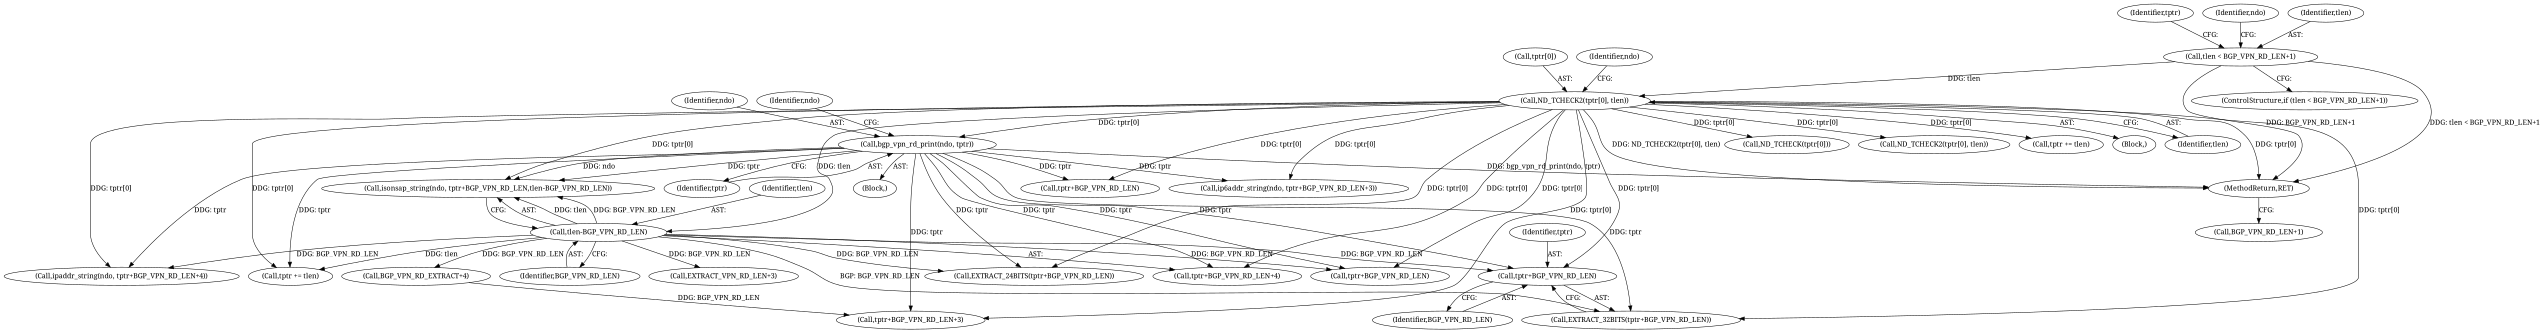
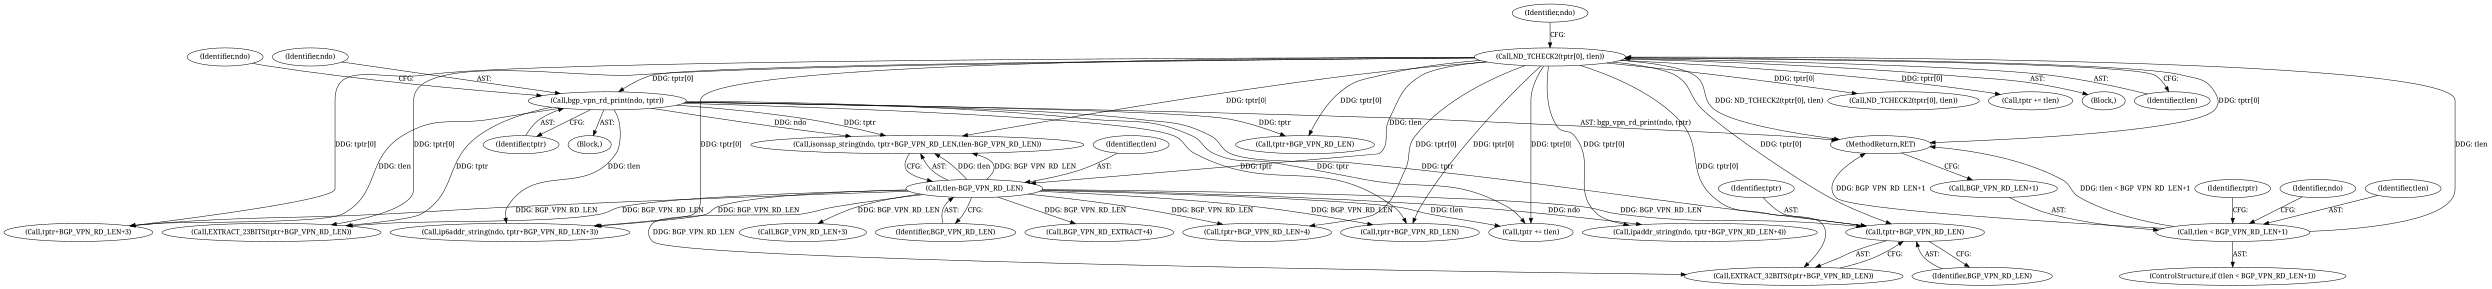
node "(Call,tptr[0])": removed
edge "(Call,tlen < BGP_VPN_RD_LEN+1)" -> "(ControlStructure,if (tlen < BGP_VPN_RD_LEN+1))": label "CFG: " -> "AST: "
node "(Call,ND_TCHECK(tptr[0]))": removed
edge "(Call,bgp_vpn_rd_print(ndo, tptr))" -> "(Call,ipaddr_string(ndo, tptr+BGP_VPN_RD_LEN+4))": removed, label "DDG: tptr"
edge "(Call,bgp_vpn_rd_print(ndo, tptr))" -> "(Call,ip6addr_string(ndo, tptr+BGP_VPN_RD_LEN+3))": label "DDG: tptr" -> "DDG: tlen"
edge "(Call,bgp_vpn_rd_print(ndo, tptr))" -> "(MethodReturn,RET)": label "DDG: bgp_vpn_rd_print(ndo, tptr)" -> "AST: bgp_vpn_rd_print(ndo, tptr)"
edge "(Call,tlen-BGP_VPN_RD_LEN)" -> "(Call,ip6addr_string(ndo, tptr+BGP_VPN_RD_LEN+3))": added, label "DDG: BGP_VPN_RD_LEN"
edge "(Call,bgp_vpn_rd_print(ndo, tptr))" -> "(Call,EXTRACT_32BITS(tptr+BGP_VPN_RD_LEN))": removed, label "DDG: tptr"
edge "(Call,BGP_VPN_RD_LEN+1)" -> "(Call,tlen < BGP_VPN_RD_LEN+1)": added, label "AST:"
edge "(Call,bgp_vpn_rd_print(ndo, tptr))" -> "(Call,tptr+BGP_VPN_RD_LEN+4)": removed, label "DDG: tptr"
edge "(Call,bgp_vpn_rd_print(ndo, tptr))" -> "(Call,tptr+BGP_VPN_RD_LEN+3)": label "DDG: tptr" -> "DDG: tlen"
edge "(Call,tlen-BGP_VPN_RD_LEN)" -> "(Call,ipaddr_string(ndo, tptr+BGP_VPN_RD_LEN+4))": label "DDG: BGP_VPN_RD_LEN" -> "DDG: ndo"
edge "(Call,tlen-BGP_VPN_RD_LEN)" -> "(Call,tptr+BGP_VPN_RD_LEN+4)": label "AST: " -> "DDG: BGP_VPN_RD_LEN"
node "(Call,EXTRACT_VPN_RD_LEN+3)": label "(Call,EXTRACT_VPN_RD_LEN+3)" -> "(Call,BGP_VPN_RD_LEN+3)"
edge "(Call,tlen-BGP_VPN_RD_LEN)" -> "(Call,EXTRACT_32BITS(tptr+BGP_VPN_RD_LEN))": label "BGP: BGP_VPN_RD_LEN" -> "DDG: BGP_VPN_RD_LEN"
node "(Call,EXTRACT_24BITS(tptr+BGP_VPN_RD_LEN))": label "(Call,EXTRACT_24BITS(tptr+BGP_VPN_RD_LEN))" -> "(Call,EXTRACT_23BITS(tptr+BGP_VPN_RD_LEN))"
edge "(Call,BGP_VPN_RD_EXTRACT+4)" -> "(Call,tptr+BGP_VPN_RD_LEN+3)": now "(Call,tlen-BGP_VPN_RD_LEN)" -> "(Call,tptr+BGP_VPN_RD_LEN+3)"
